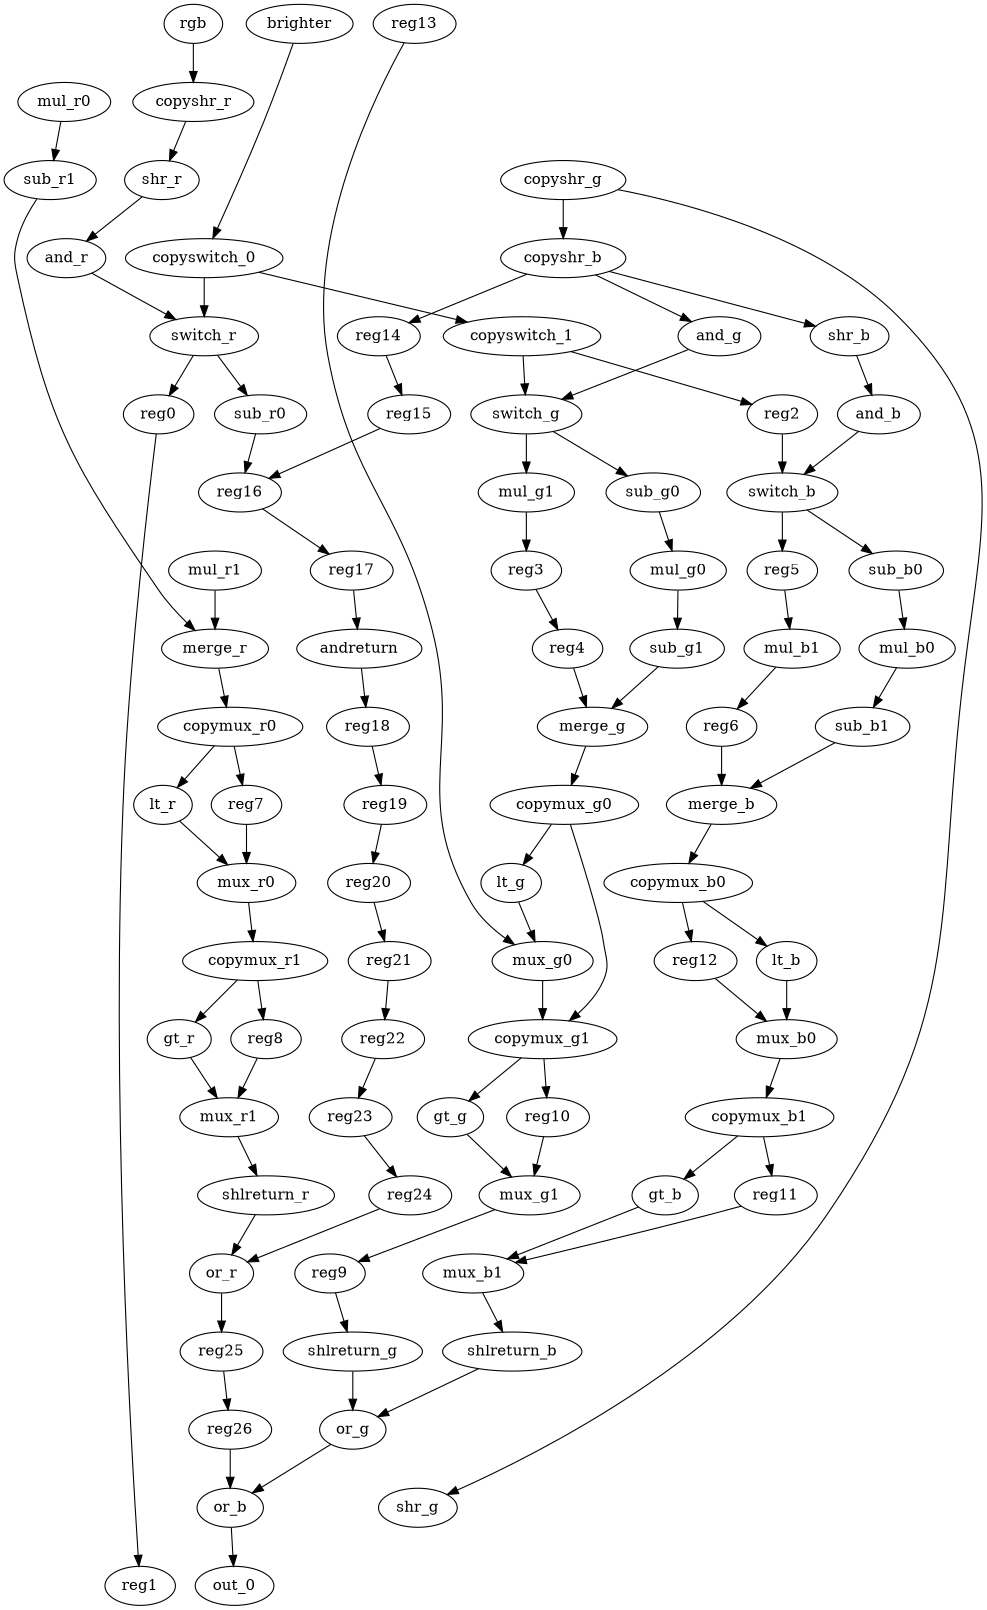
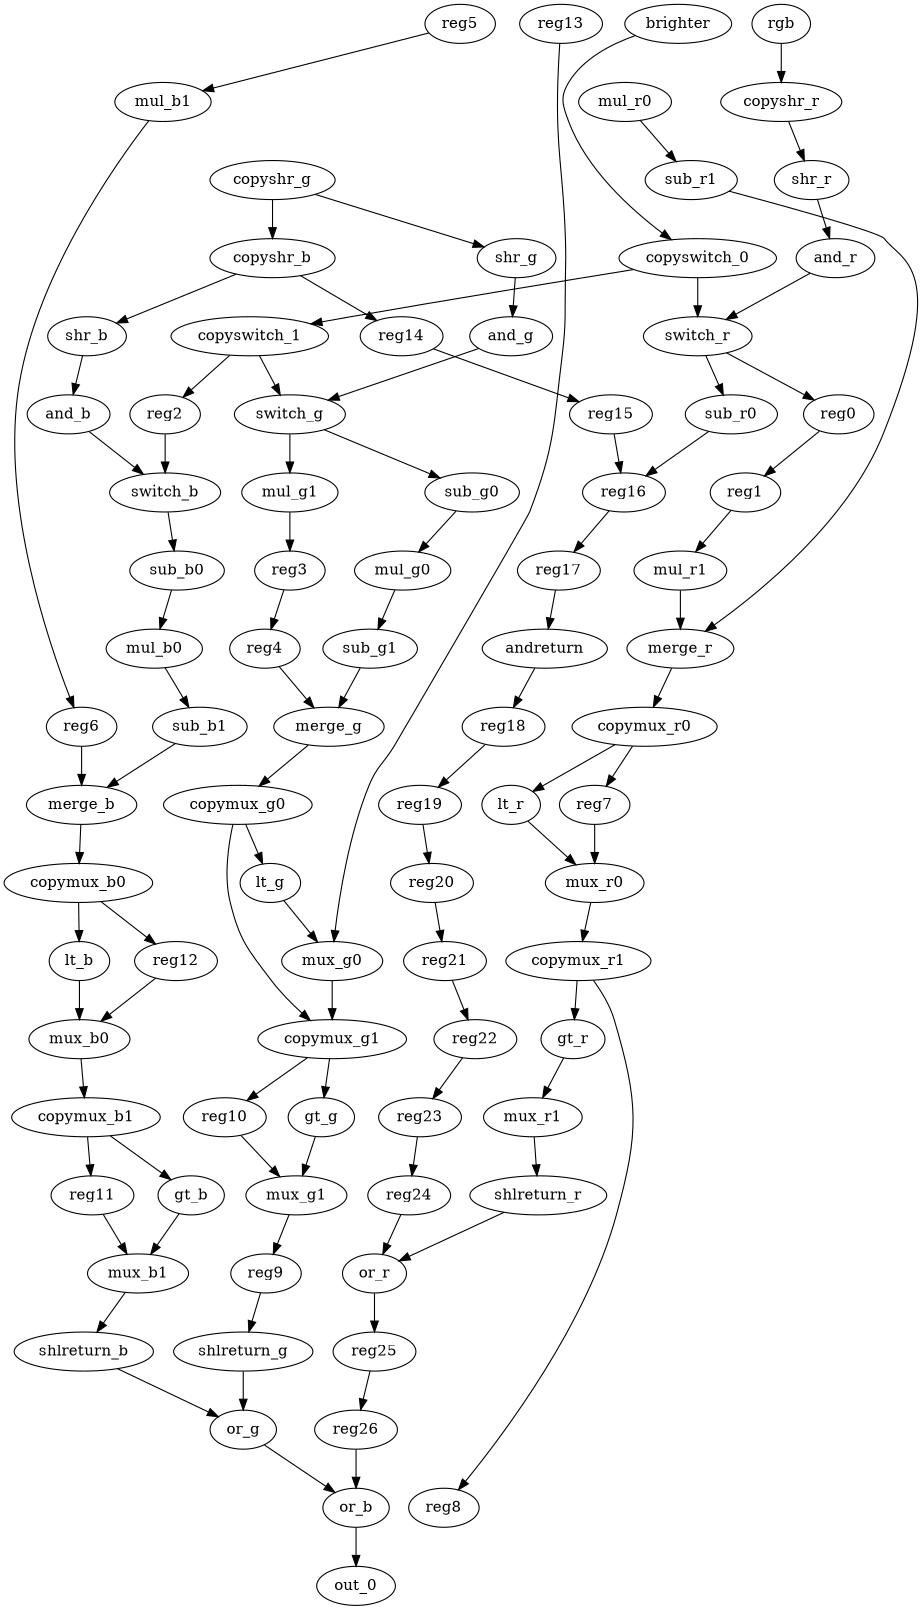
edge "copyshr_b" -> "and_g": now "shr_g" -> "and_g"
edge "switch_b" -> "reg5": removed
edge "reg1" -> "mul_r1": added
edge "reg8" -> "mux_r1": removed
